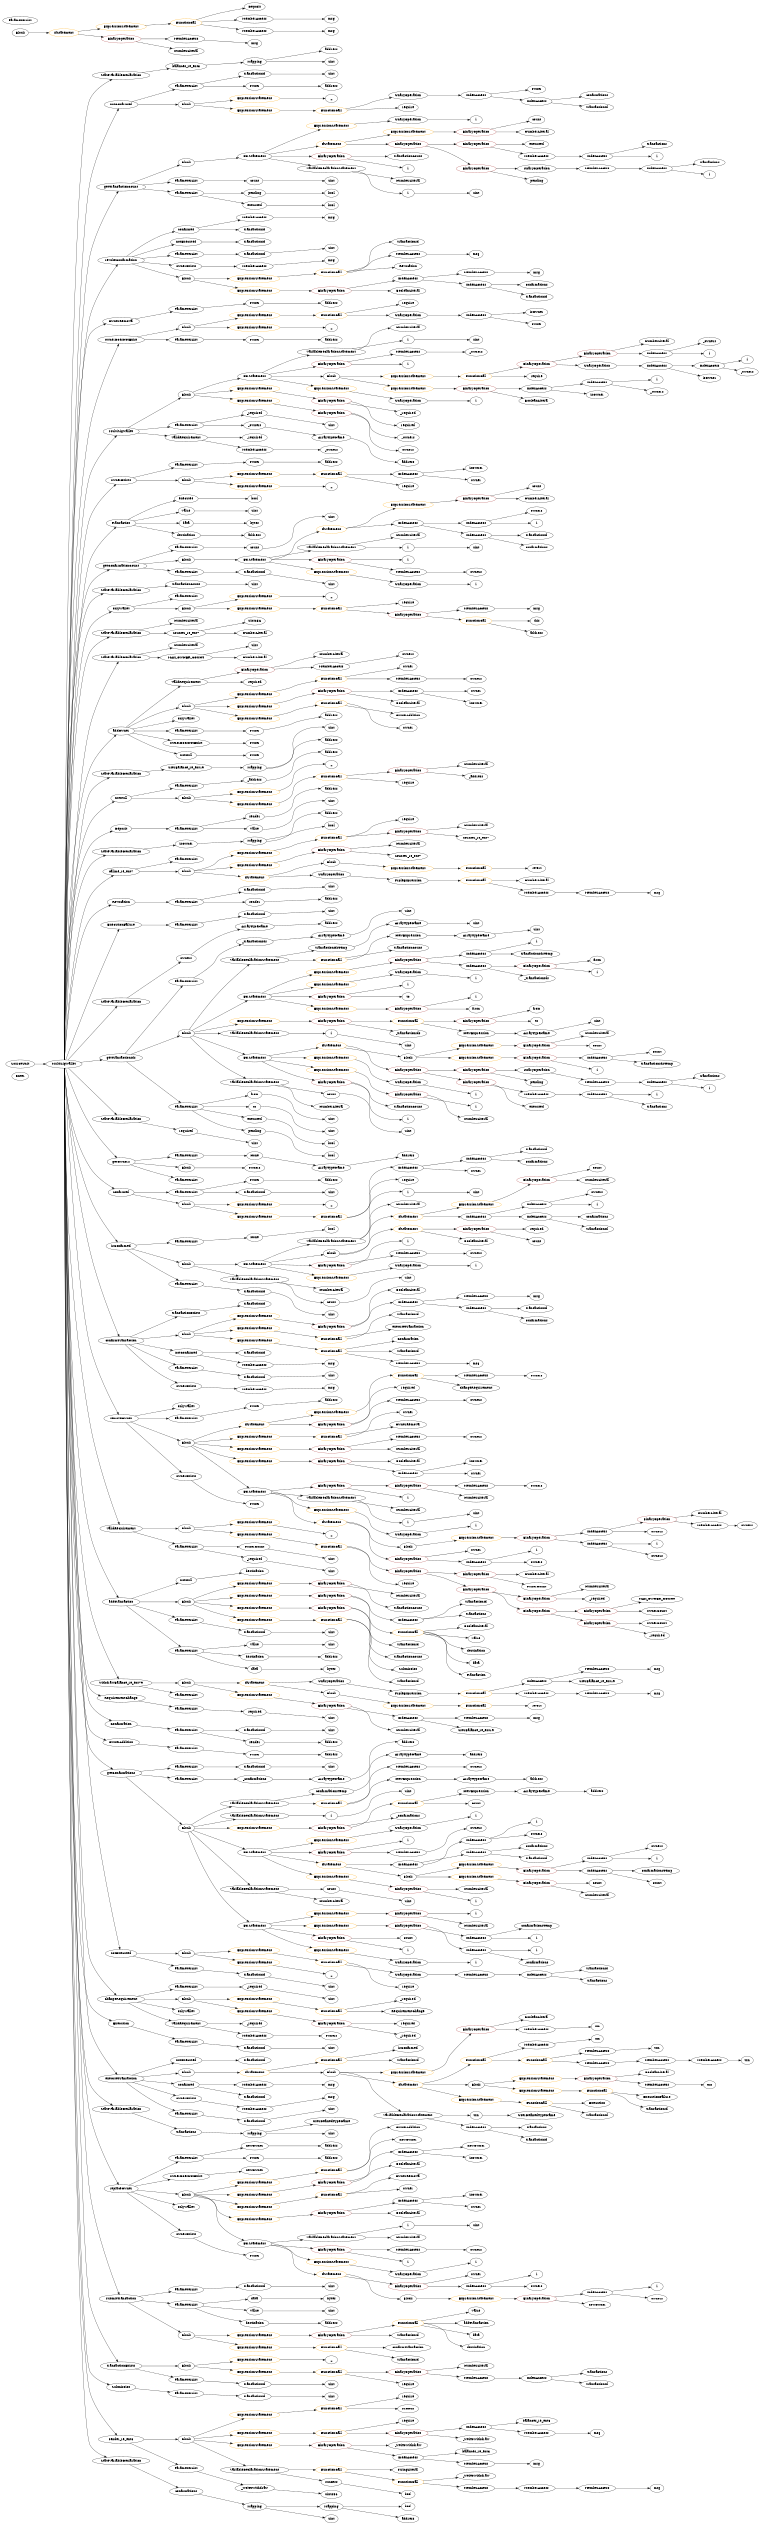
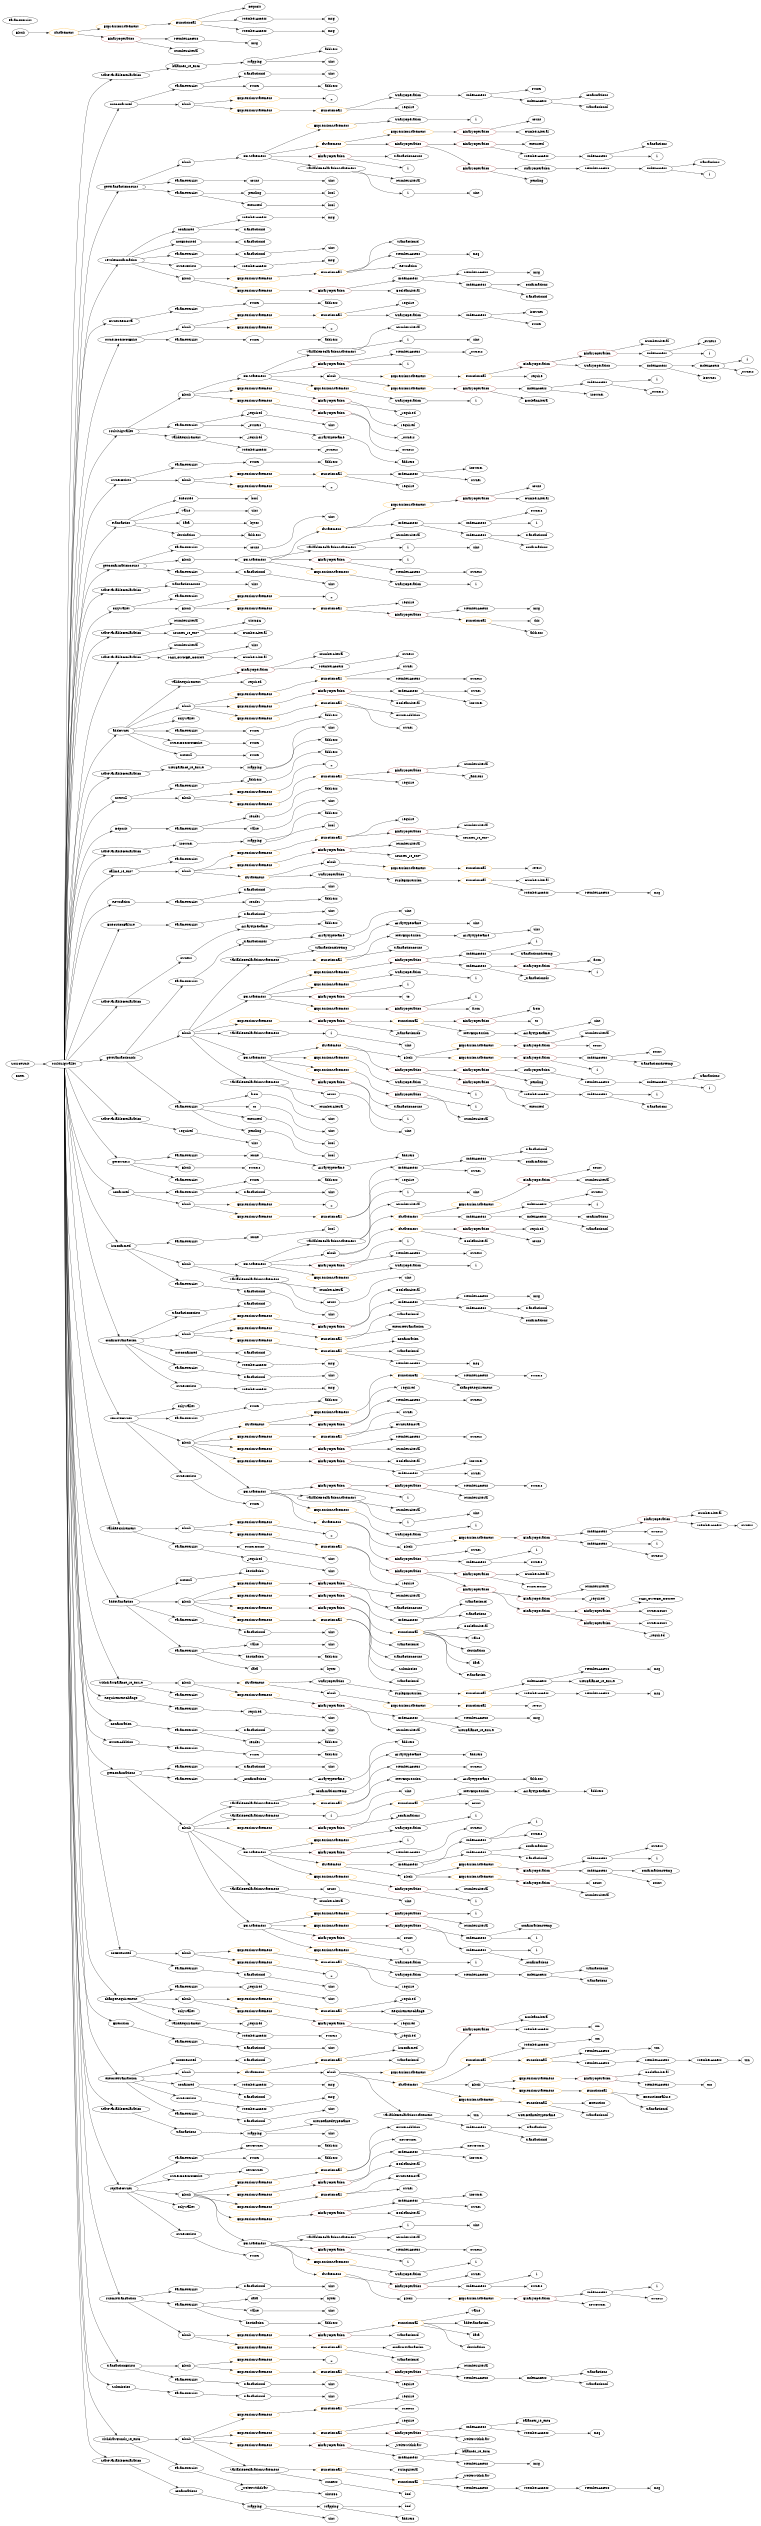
node "withdrawBalance_re_ent79": label "withdrawBalance_re_ent79" -> "withdrawBalance_re_ent19"
node "sender_re_ent3": label "sender_re_ent3" -> "withdrawFunds_re_ent3"
